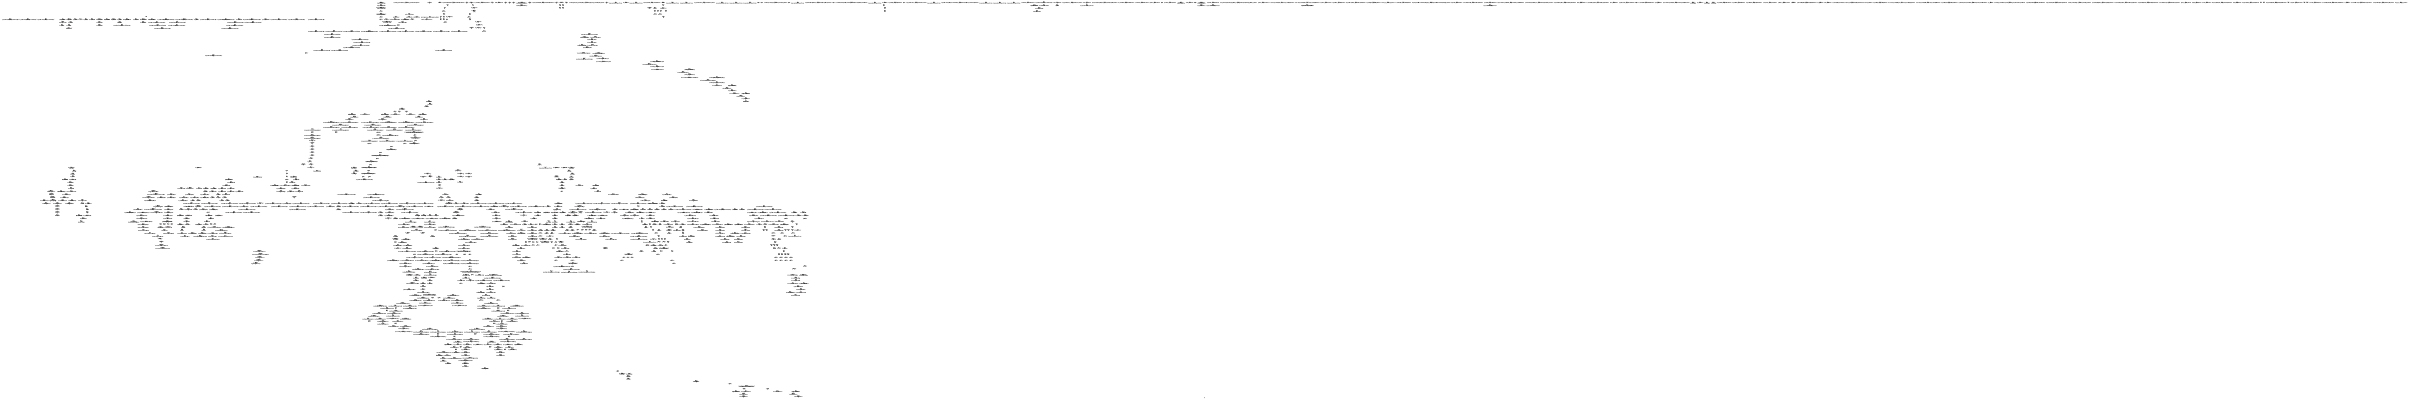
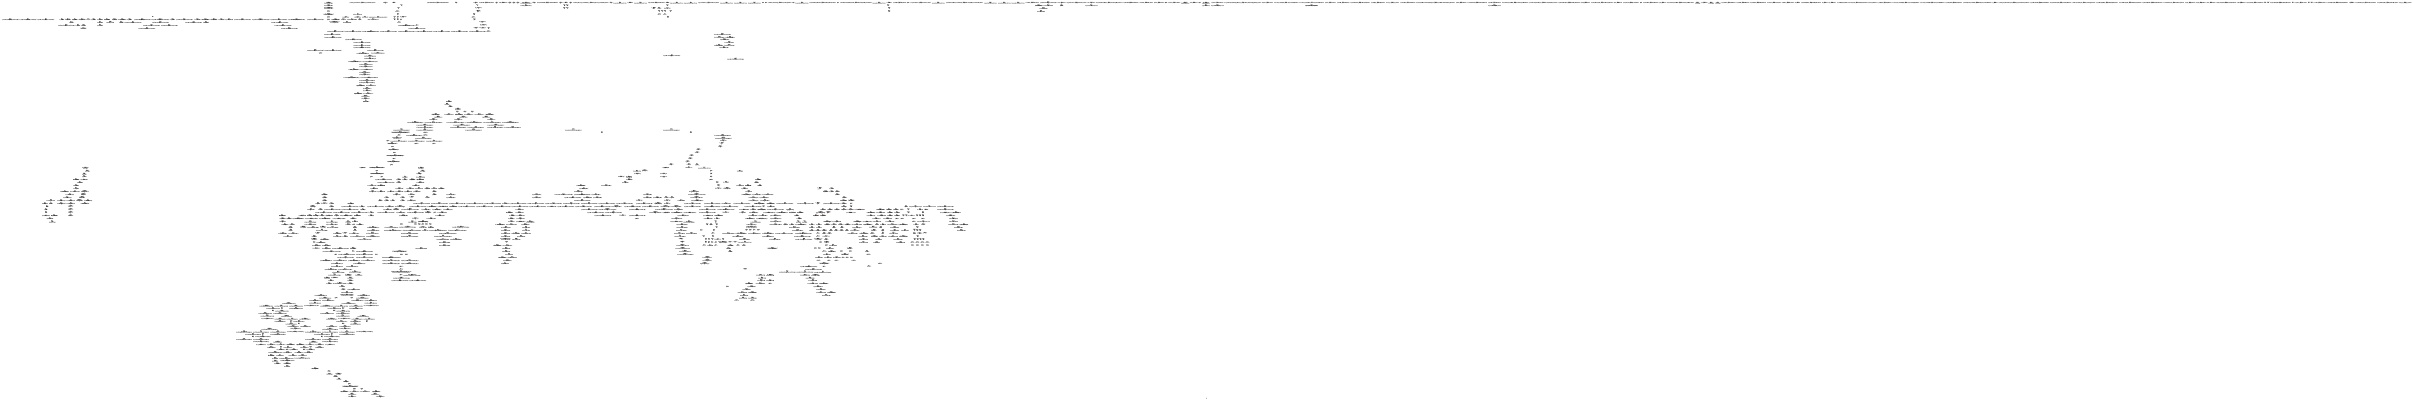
node "NodeID: 589": added
